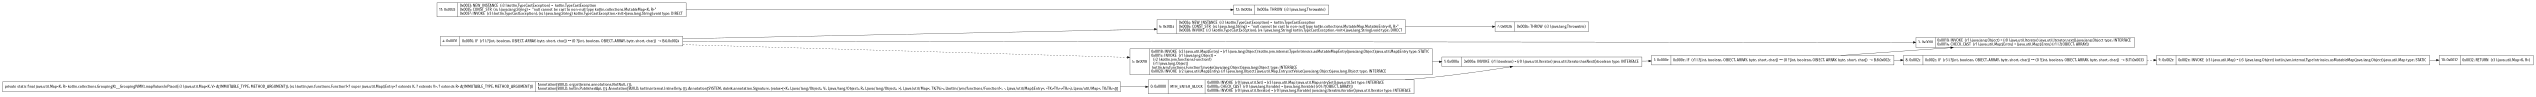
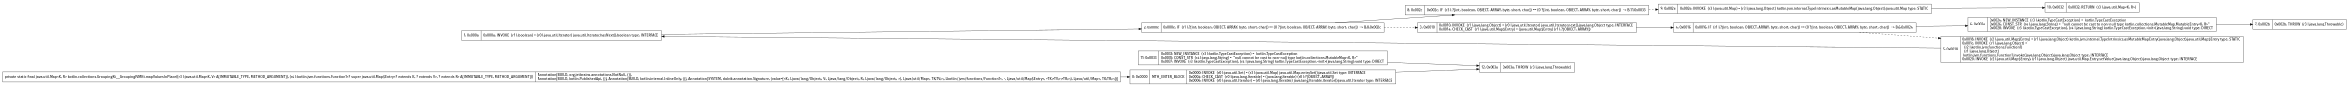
edge "4: 0x0016" -> "3: 0x0010": reversed
edge "2: 0x000e" -> "3: 0x0010": style solid -> dashed
edge "0: 0x0000" -> "1: 0x000a": now "0: 0x0000" -> "12: 0x003a"
